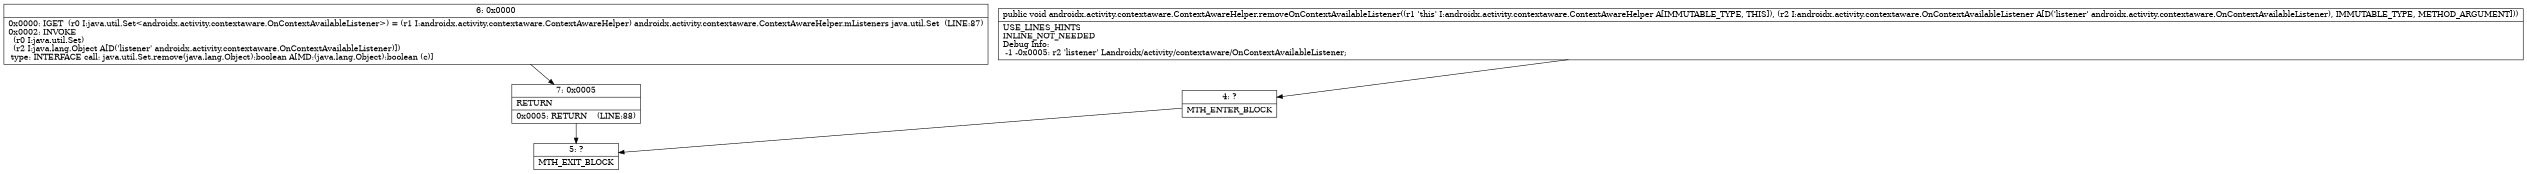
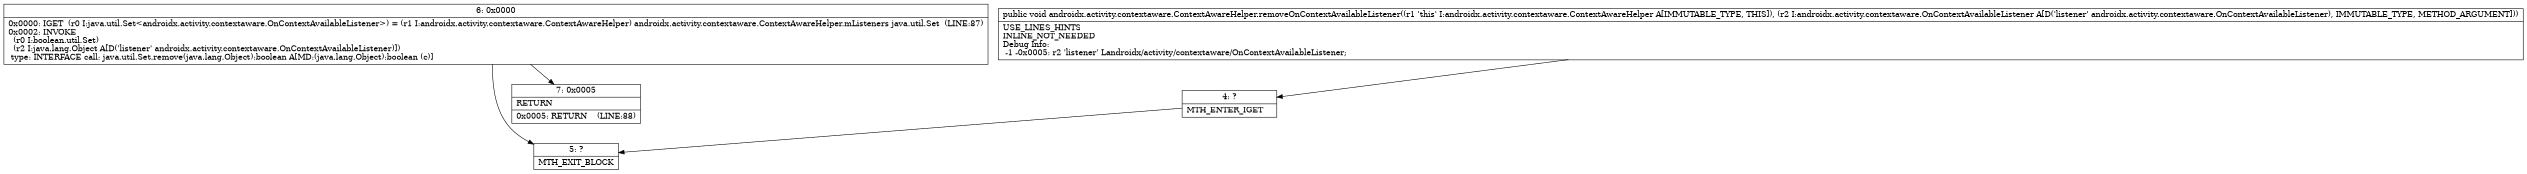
node "6: 0x0000": text "(r0 I:java.util.Set)" -> "(r0 I:boolean.util.Set)"
node "4: ?": text "MTH_ENTER_BLOCK" -> "MTH_ENTER_IGET"
edge "7: 0x0005" -> "5: ?": now "6: 0x0000" -> "5: ?"
